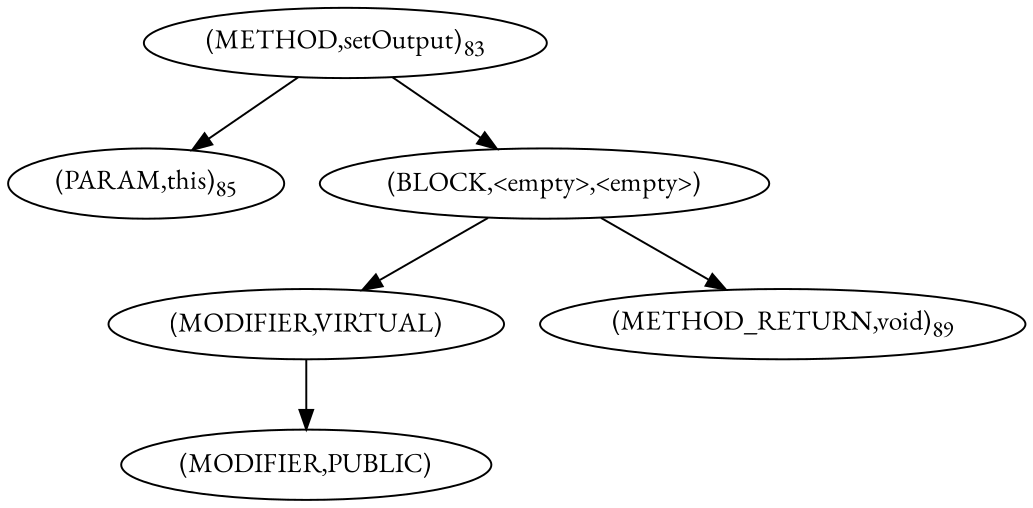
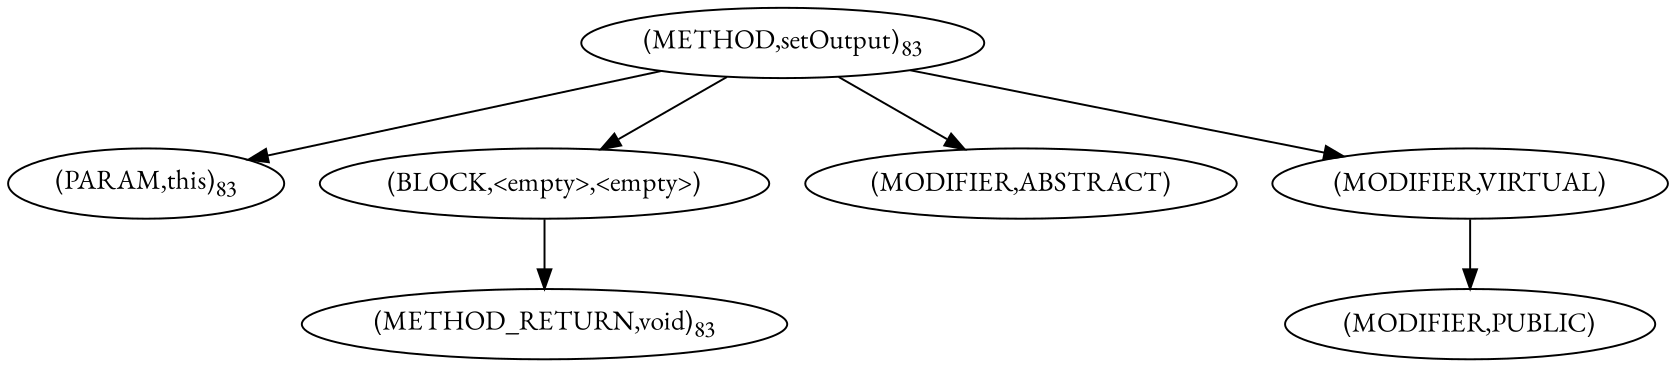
node "(PARAM,this)": text "85" -> "83"
node "(MODIFIER,ABSTRACT)": added
edge "(BLOCK,<empty>,<empty>)" -> "(MODIFIER,VIRTUAL)": now "(METHOD,setOutput)" -> "(MODIFIER,VIRTUAL)"
node "(METHOD_RETURN,void)": text "89" -> "83"
